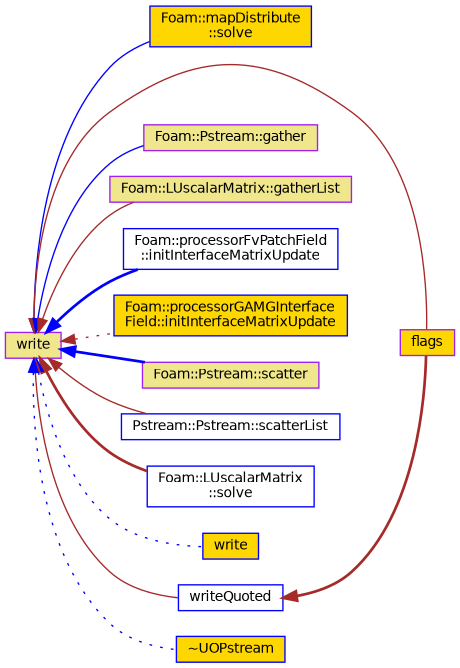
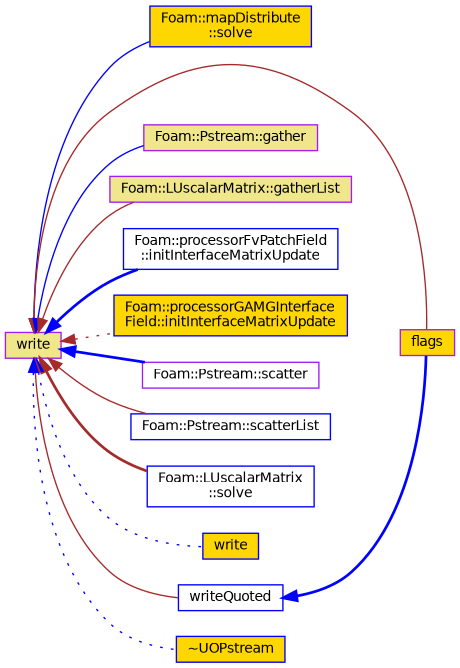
node "Foam::Pstream::scatter": fillcolor khaki -> white
node "Pstream::Pstream::scatterList": label "Pstream::Pstream::scatterList" -> "Foam::Pstream::scatterList"
edge "flags" -> "writeQuoted": color brown -> blue
